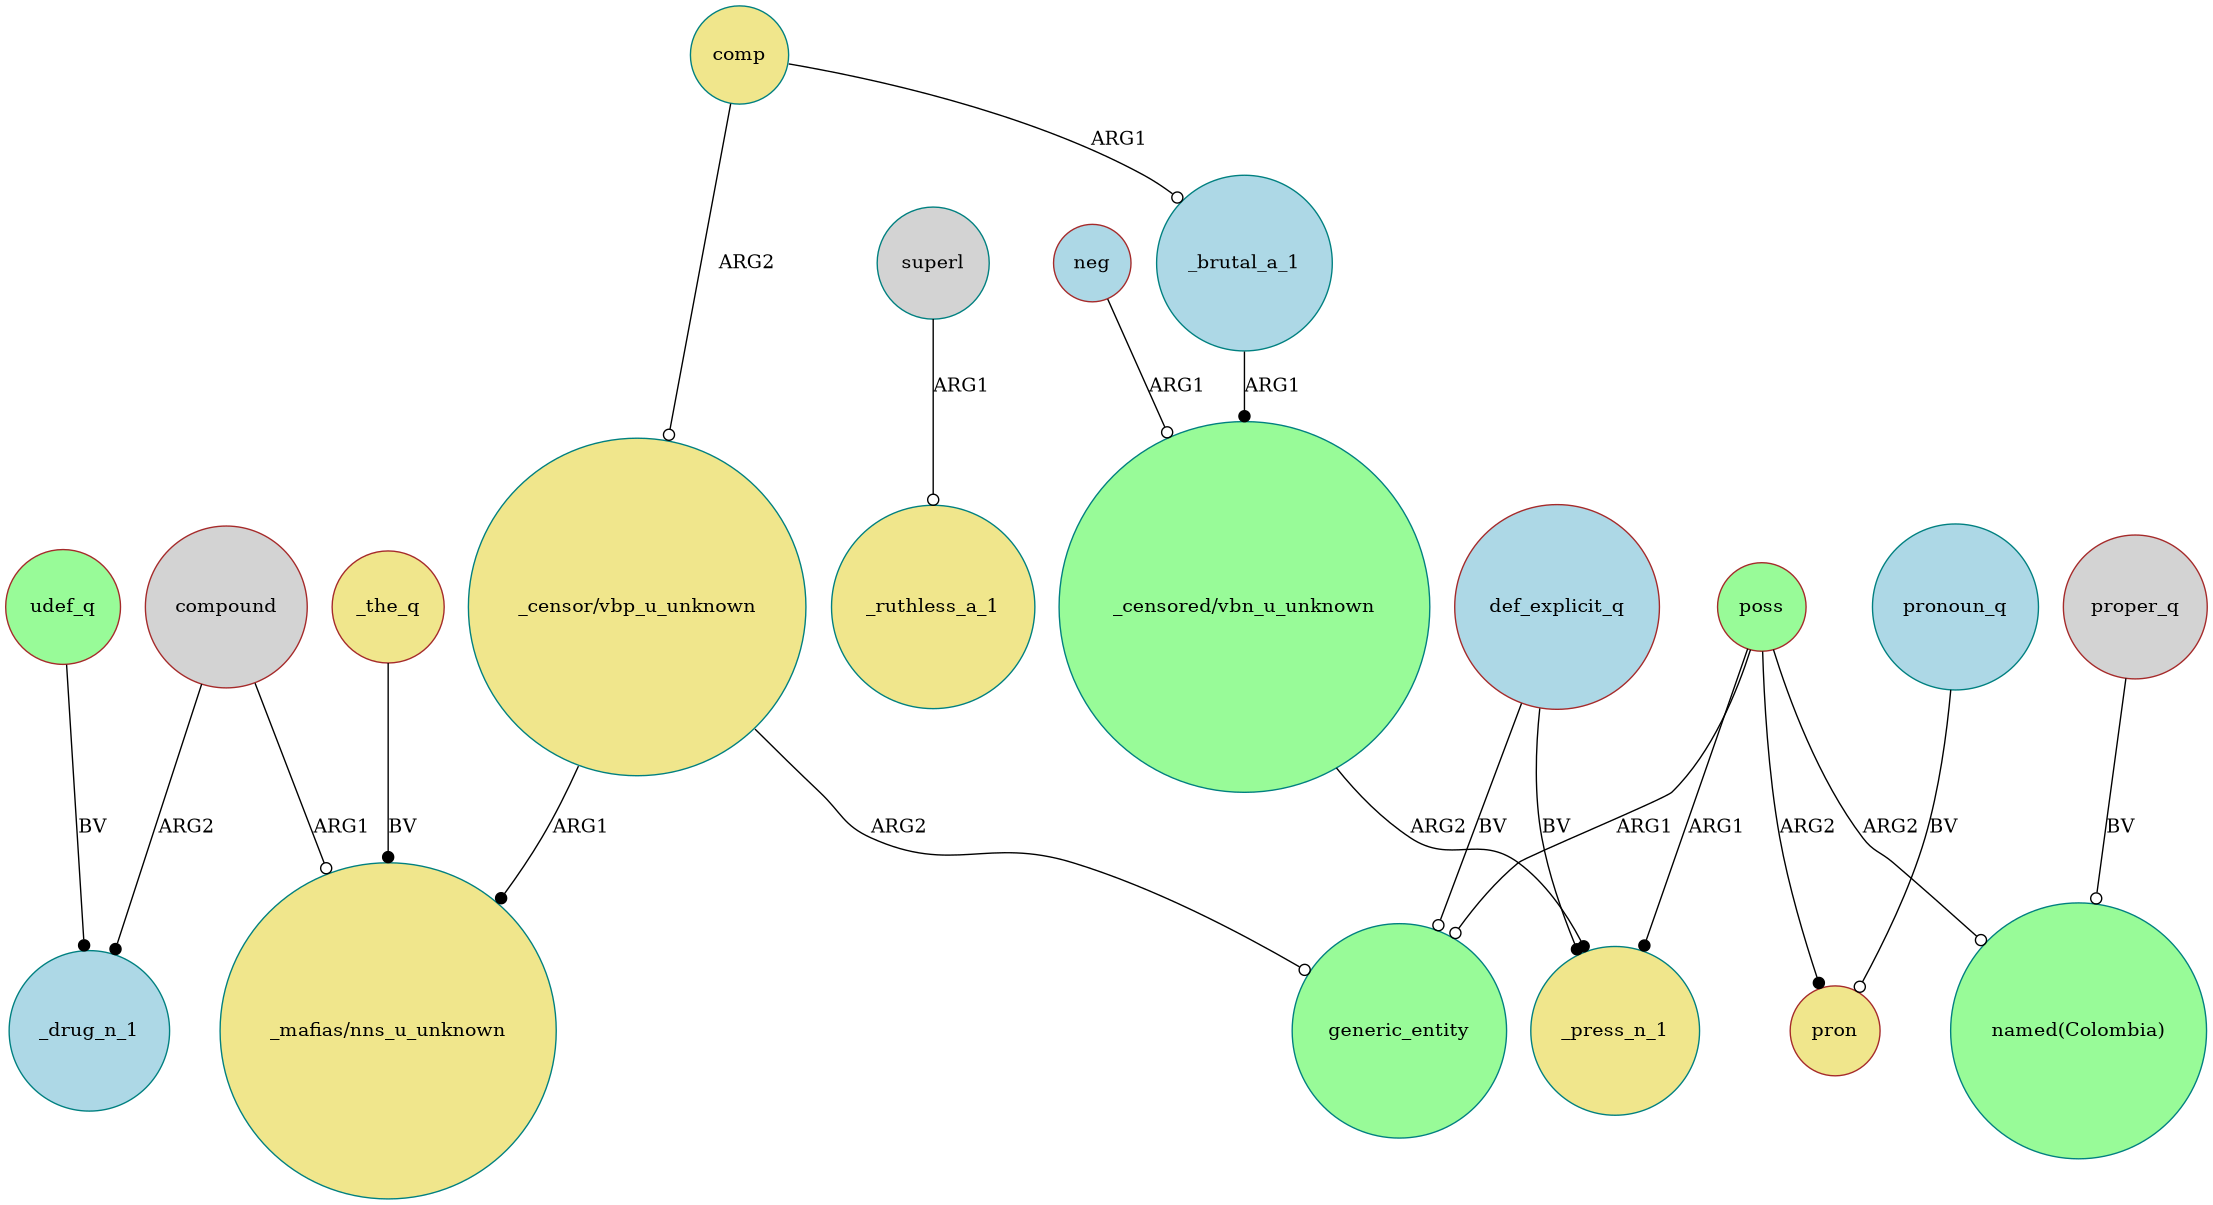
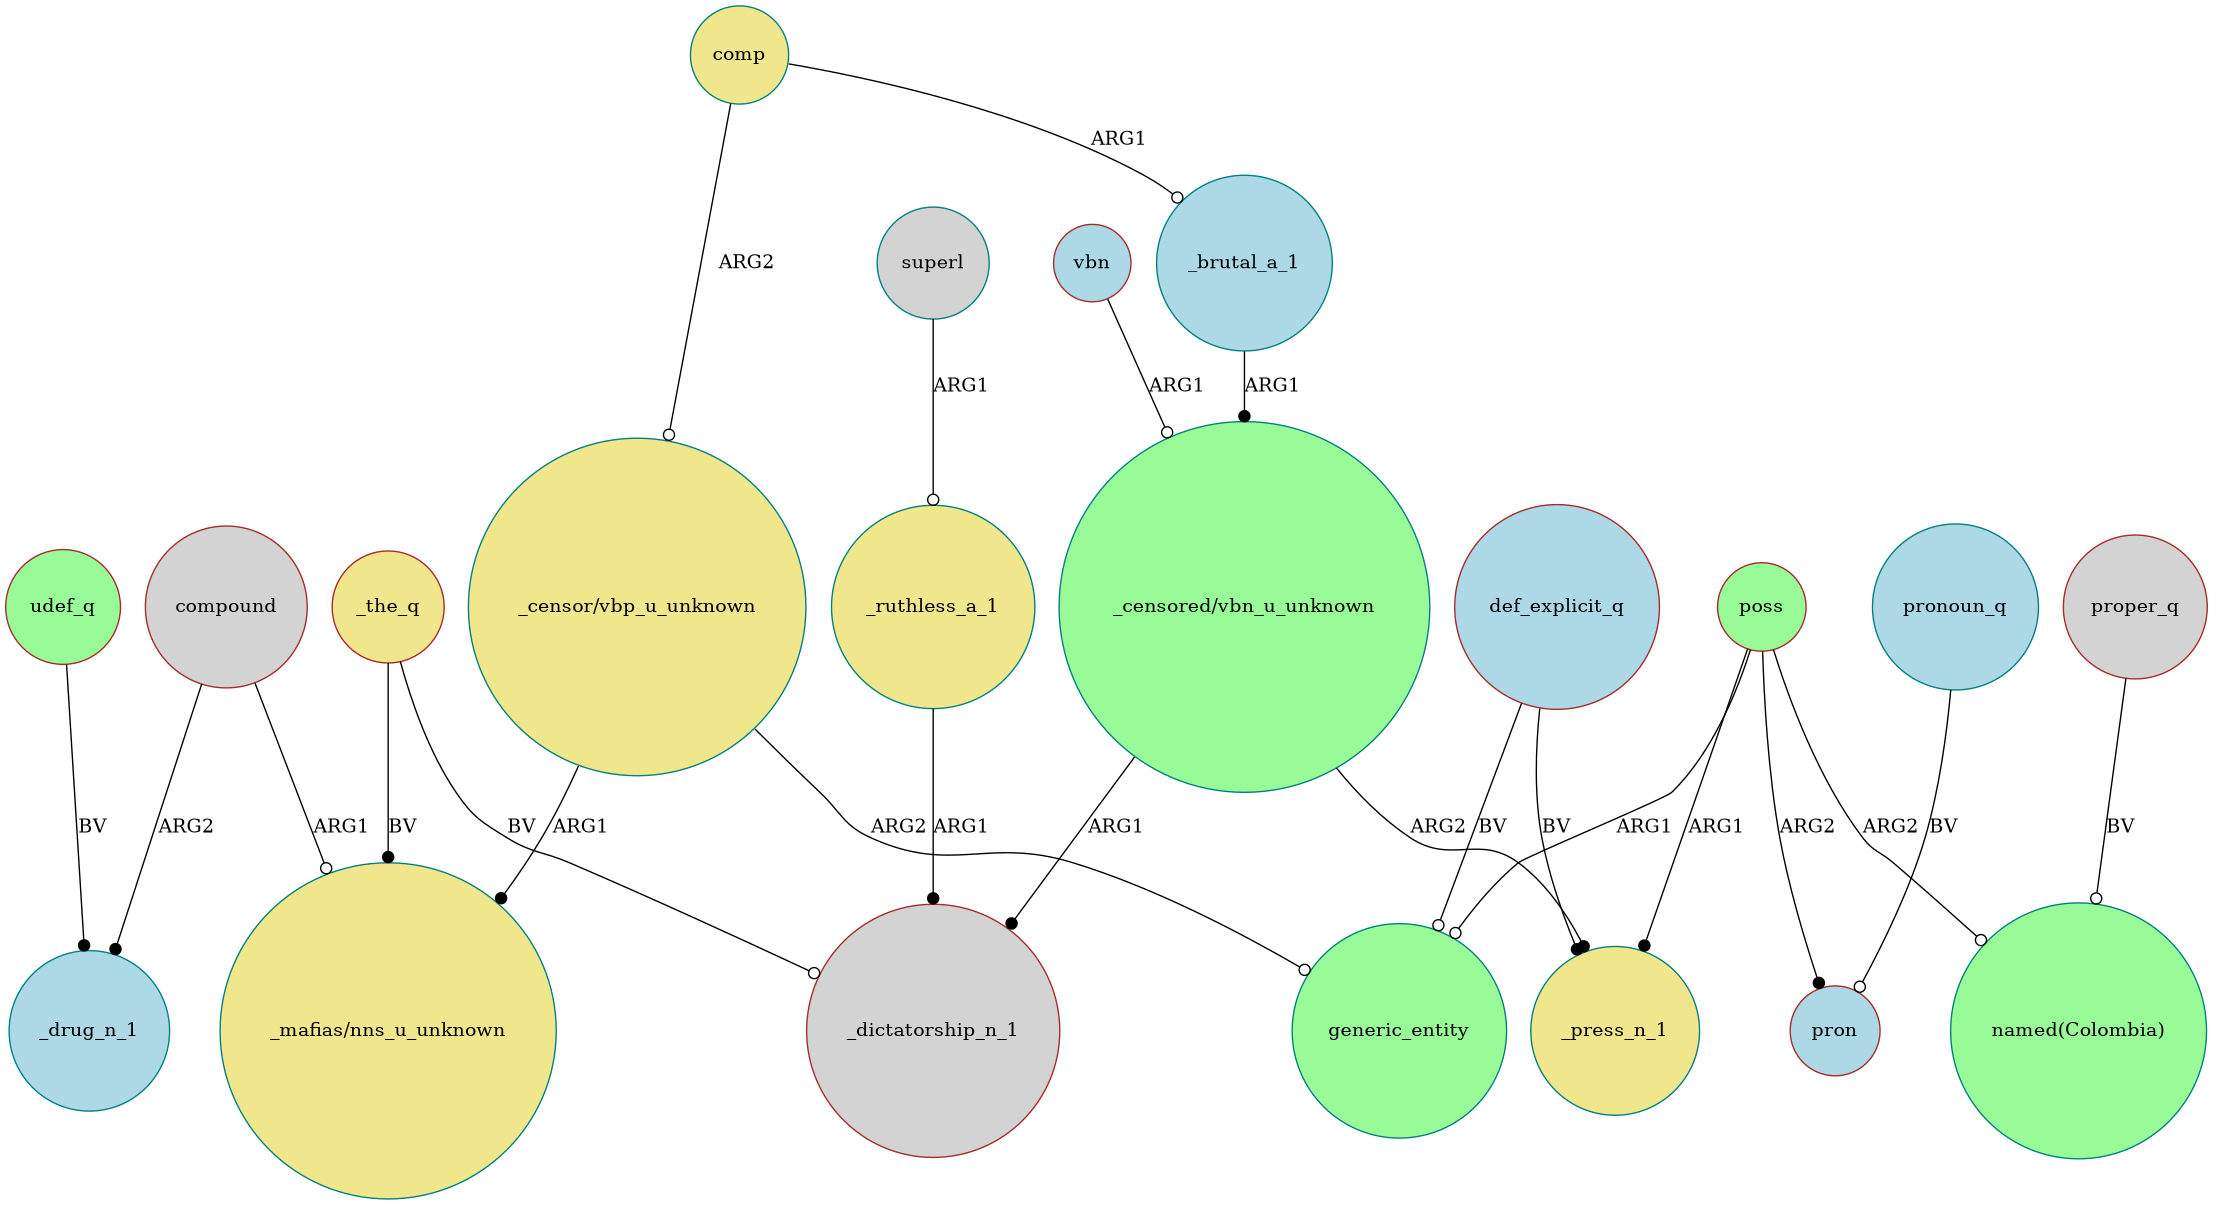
node "neg": label "neg" -> "vbn"
node "_dictatorship_n_1": added
node "pron": fillcolor khaki -> lightblue
